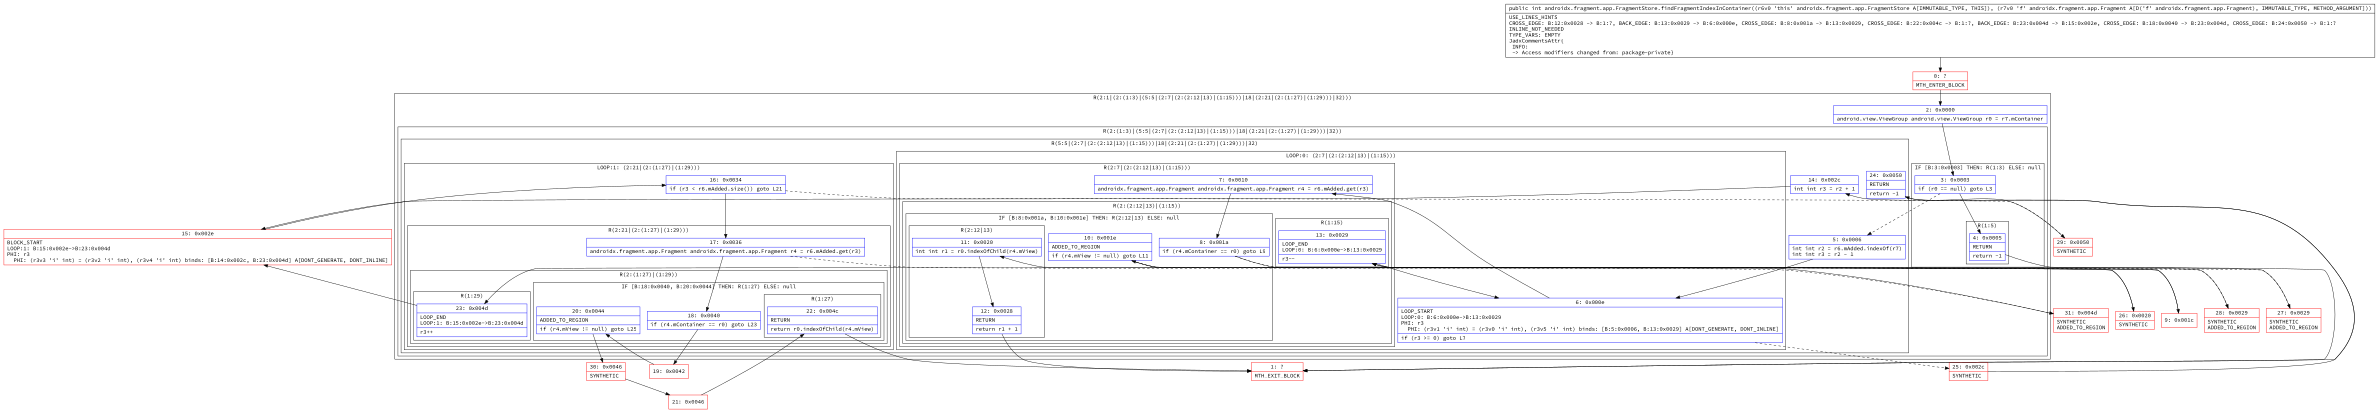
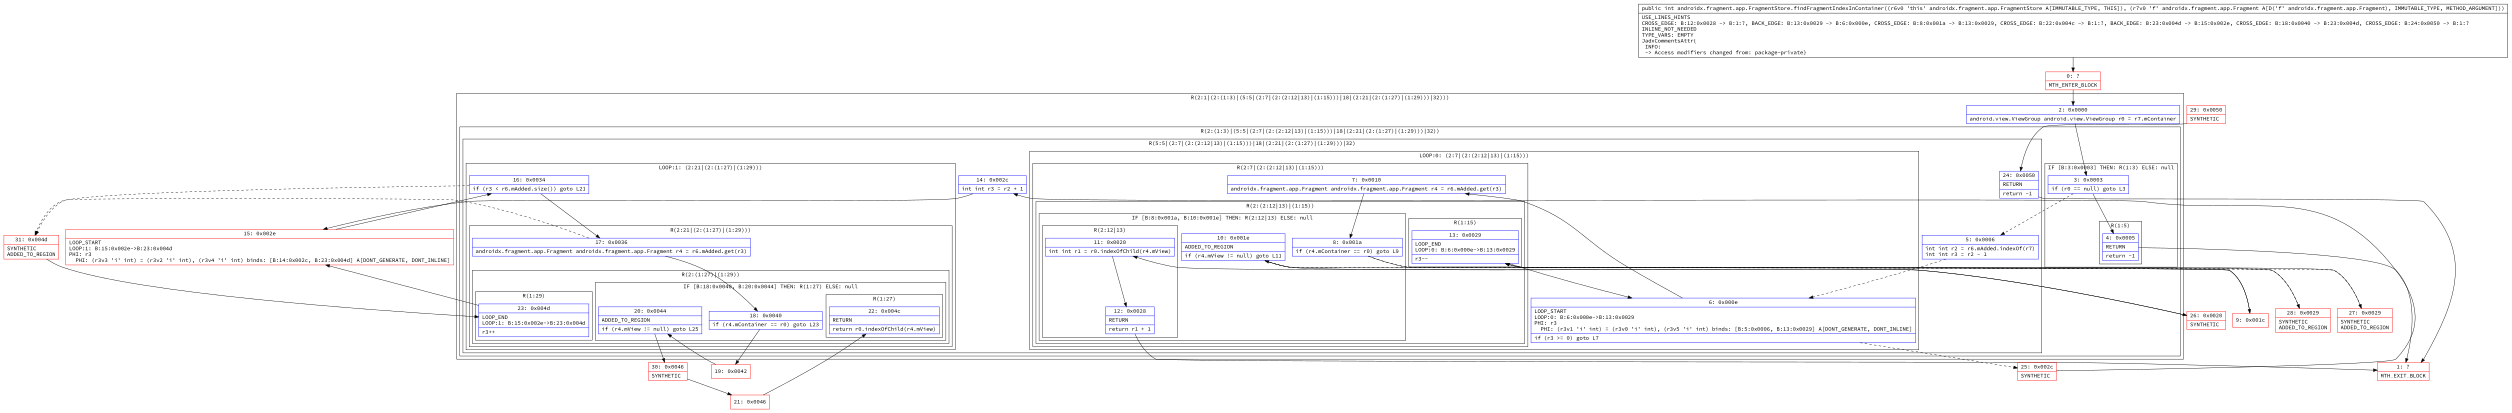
edge "16: 0x0034" -> "29: 0x0050": now "16: 0x0034" -> "31: 0x004d"
node "15: 0x002e": text "BLOCK_START" -> "LOOP_START"
edge "5: 0x0006" -> "6: 0x000e": style solid -> dashed
edge "22: 0x004c" -> "1: ?": removed
